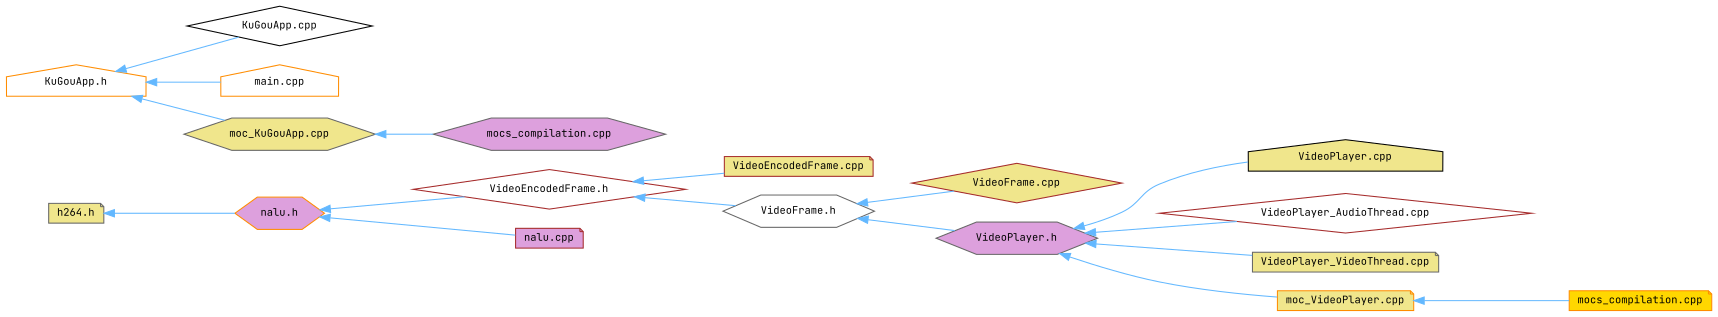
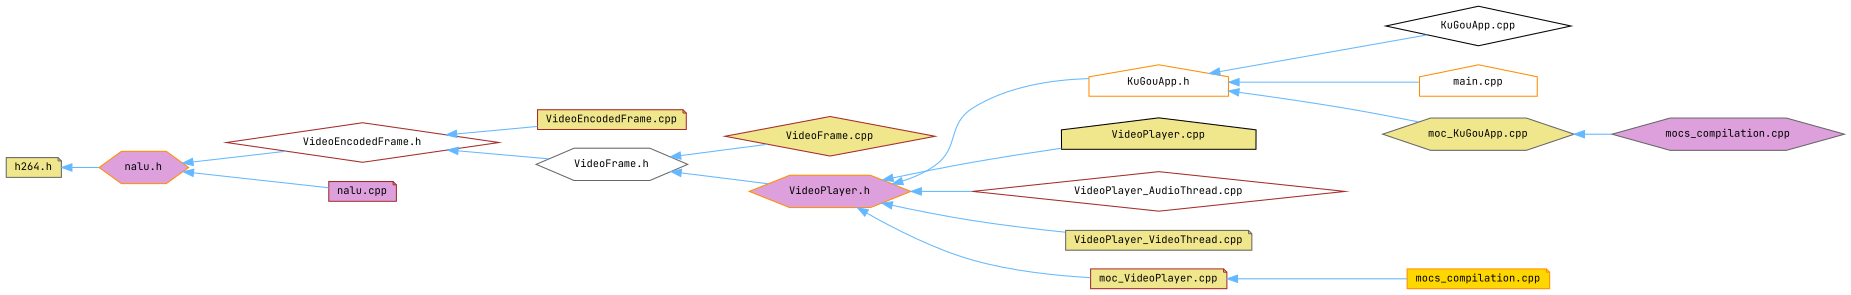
edge "KuGouApp.h" -> "VideoPlayer.h": added
node "VideoPlayer.h": color gray40 -> darkorange
node "moc_VideoPlayer.cpp": color darkorange -> brown
